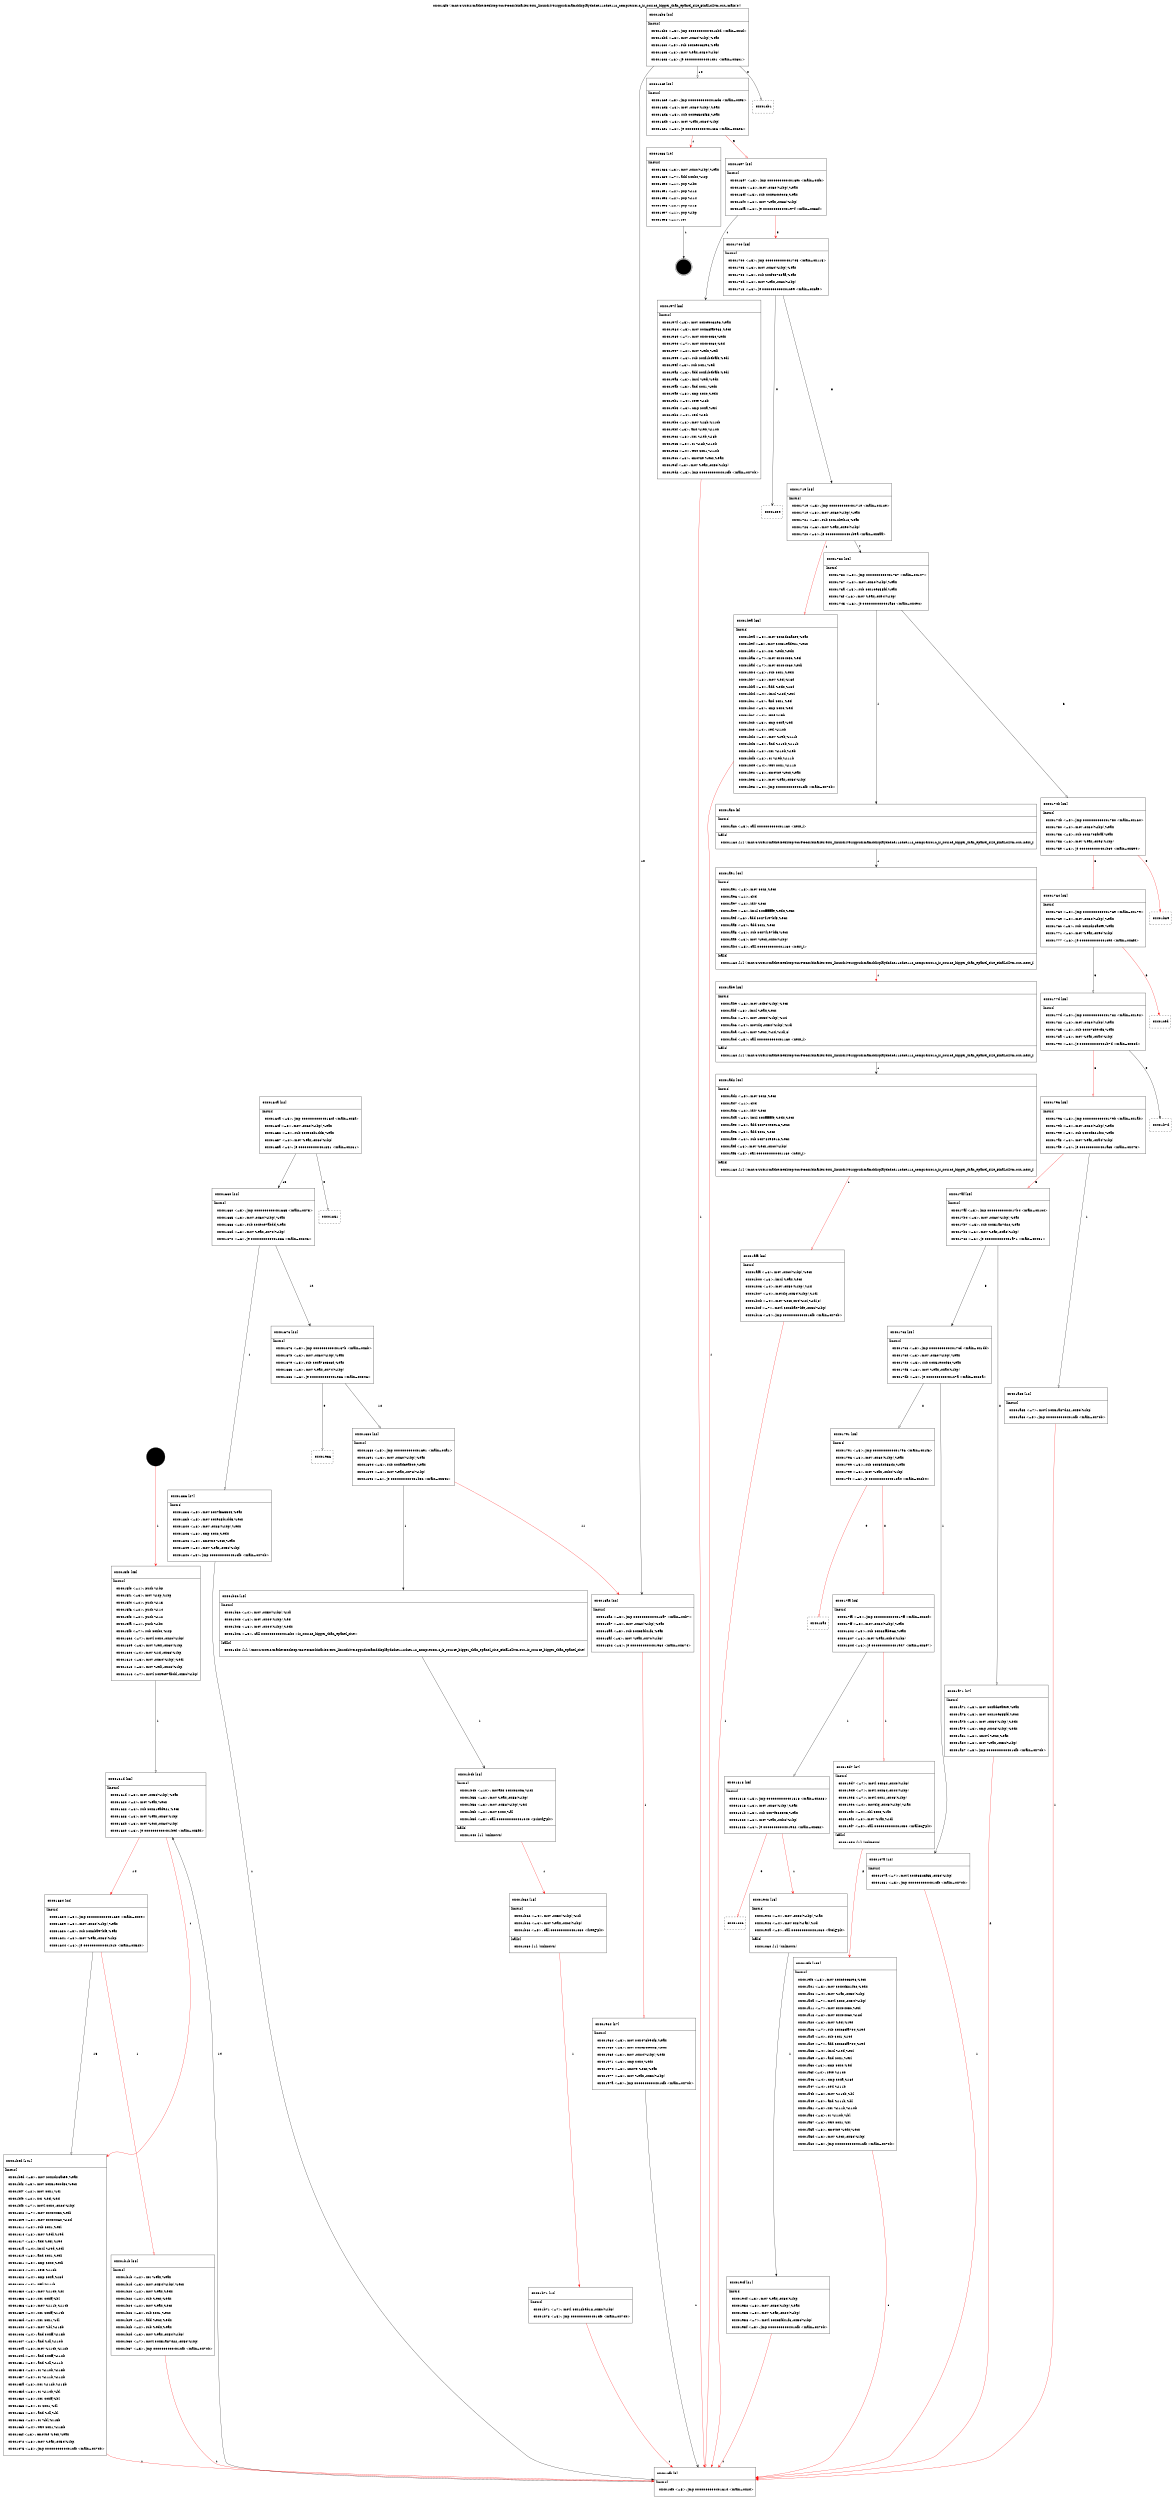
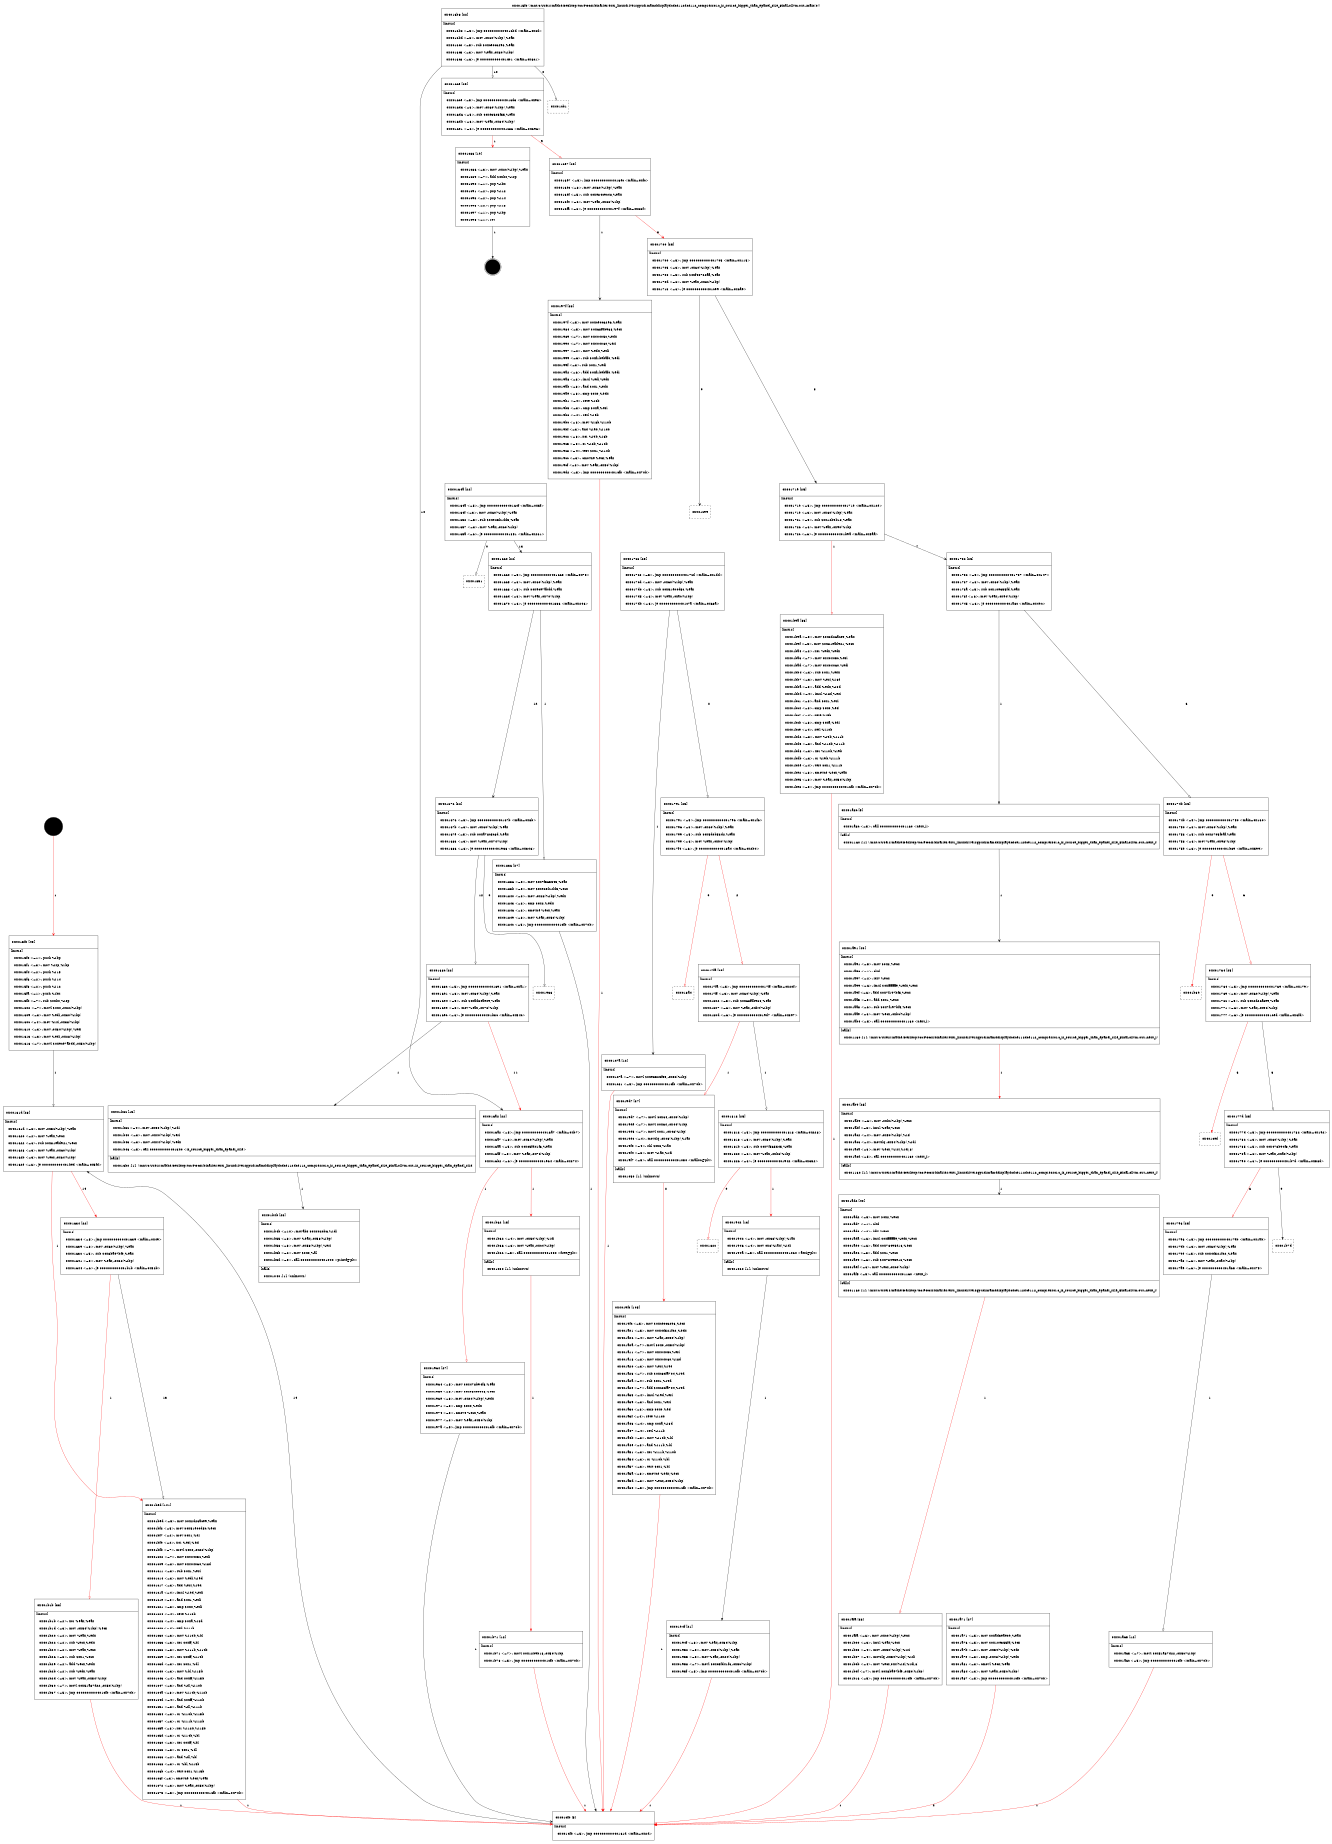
node "0x4017af [25]": removed
edge "0x401b4b [23]" -> "0x401b62 [15]": now "0x4016a2 [22]" -> "0x401b62 [15]"
